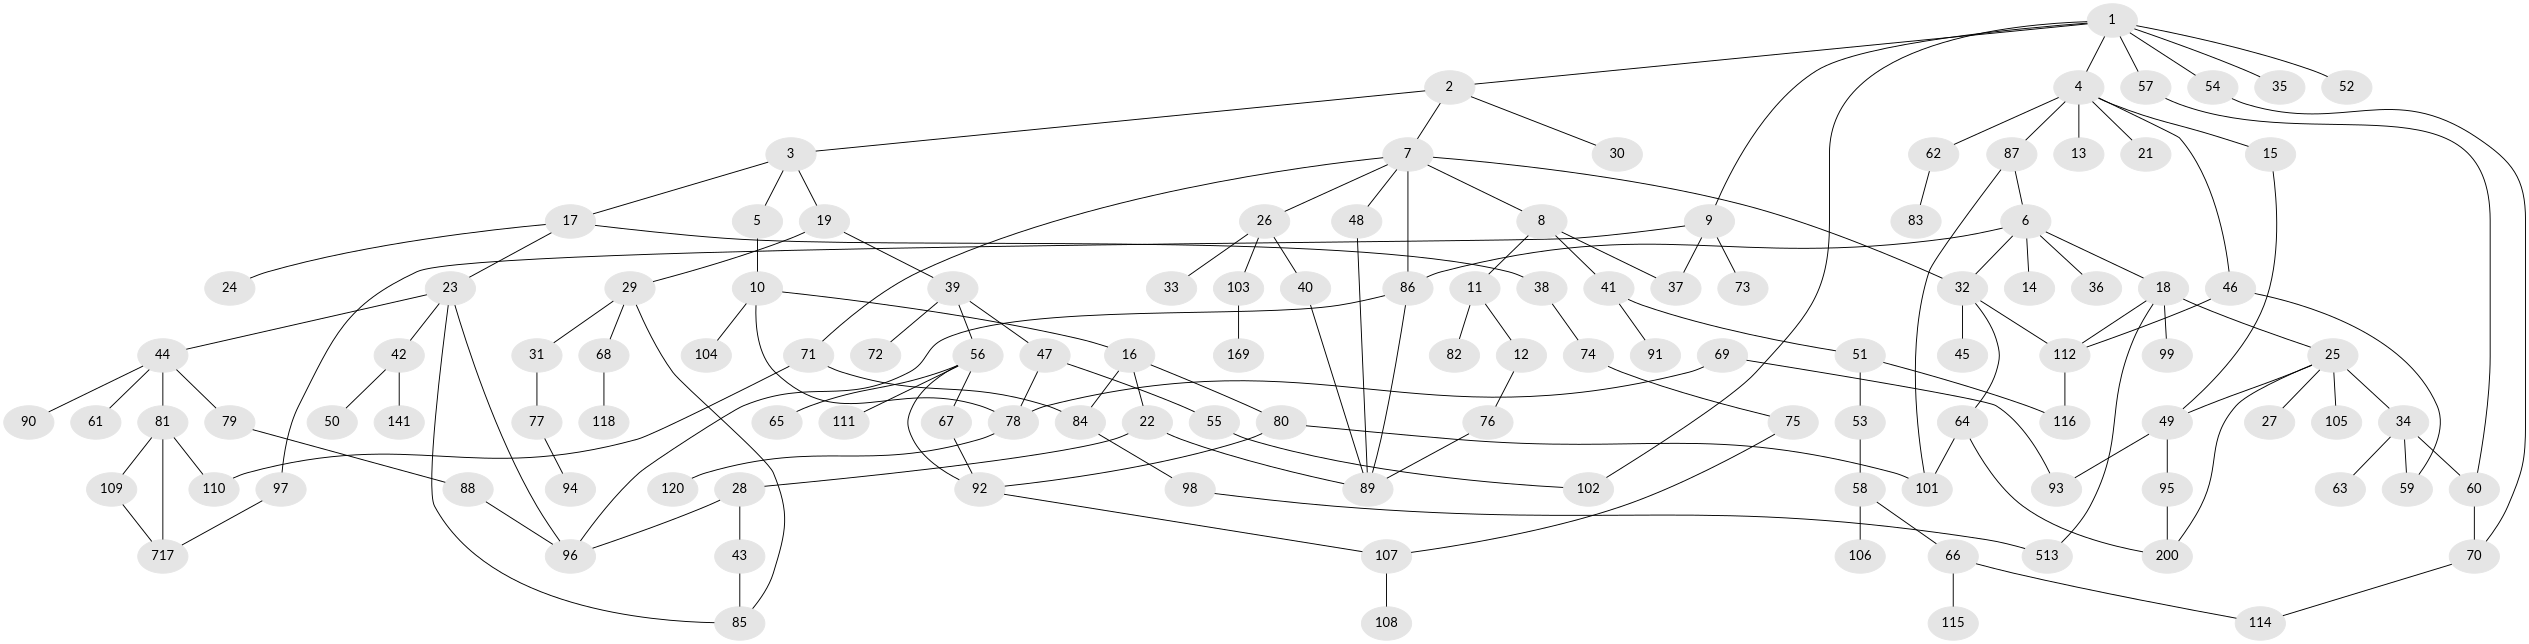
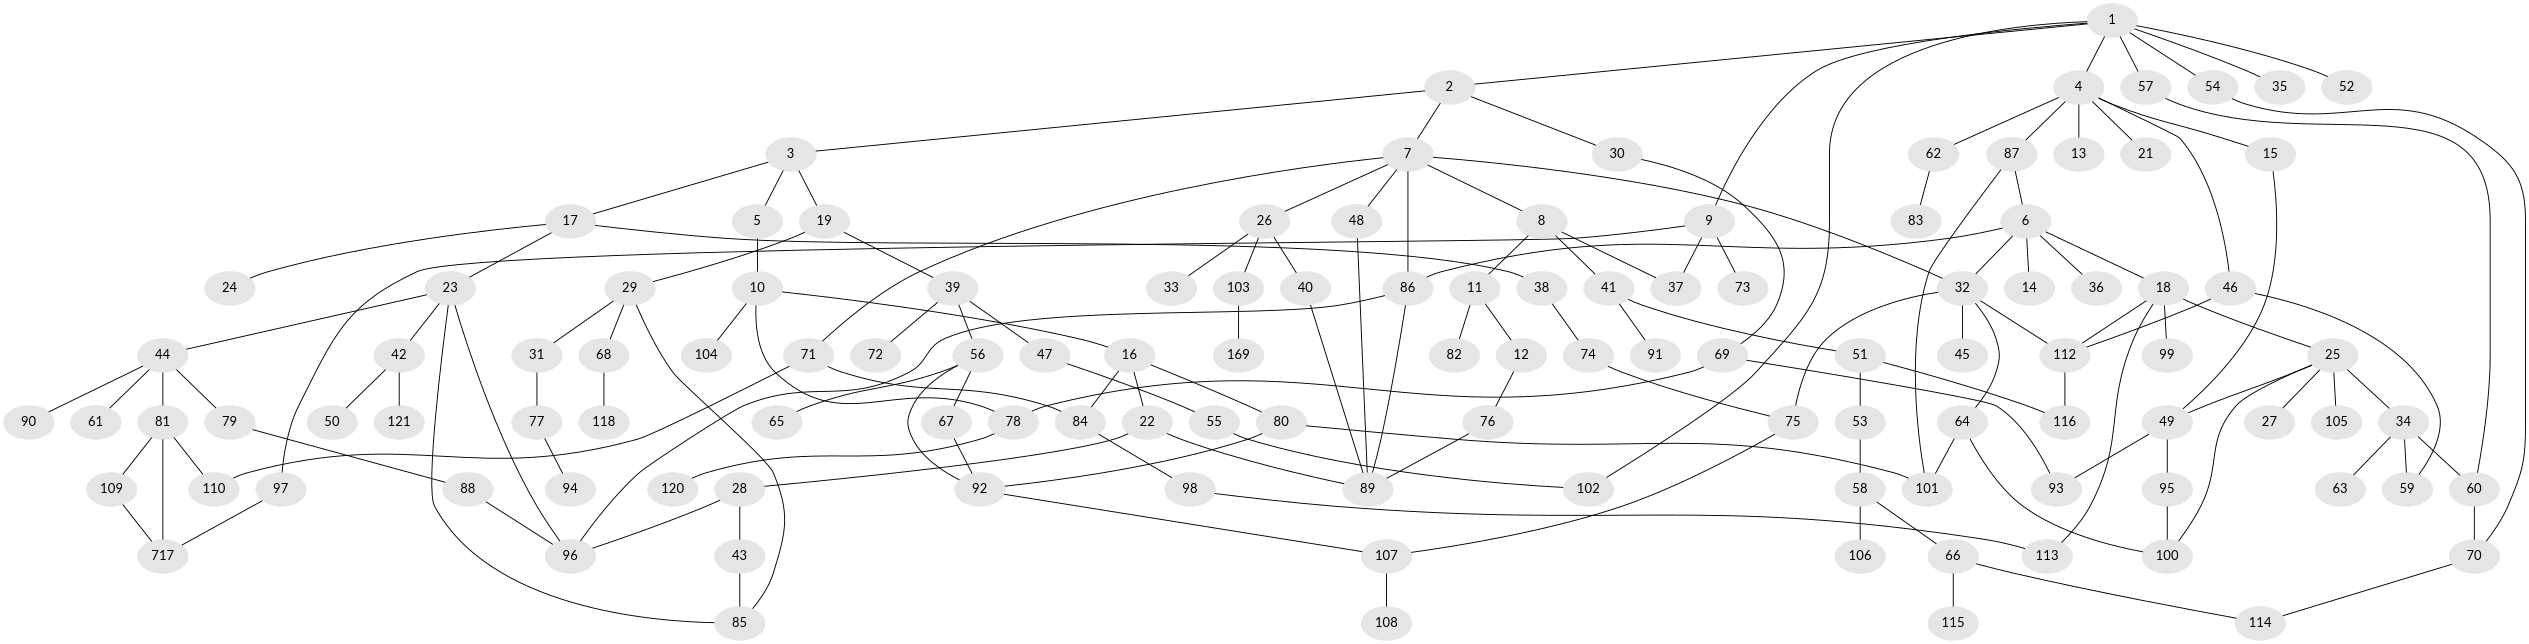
edge "30" -- "69": added
edge "32" -- "75": added
edge "47" -- "78": removed
node "141": label "141" -> "121"
node "111": removed
node "513": label "513" -> "113"
node "200": label "200" -> "100"
